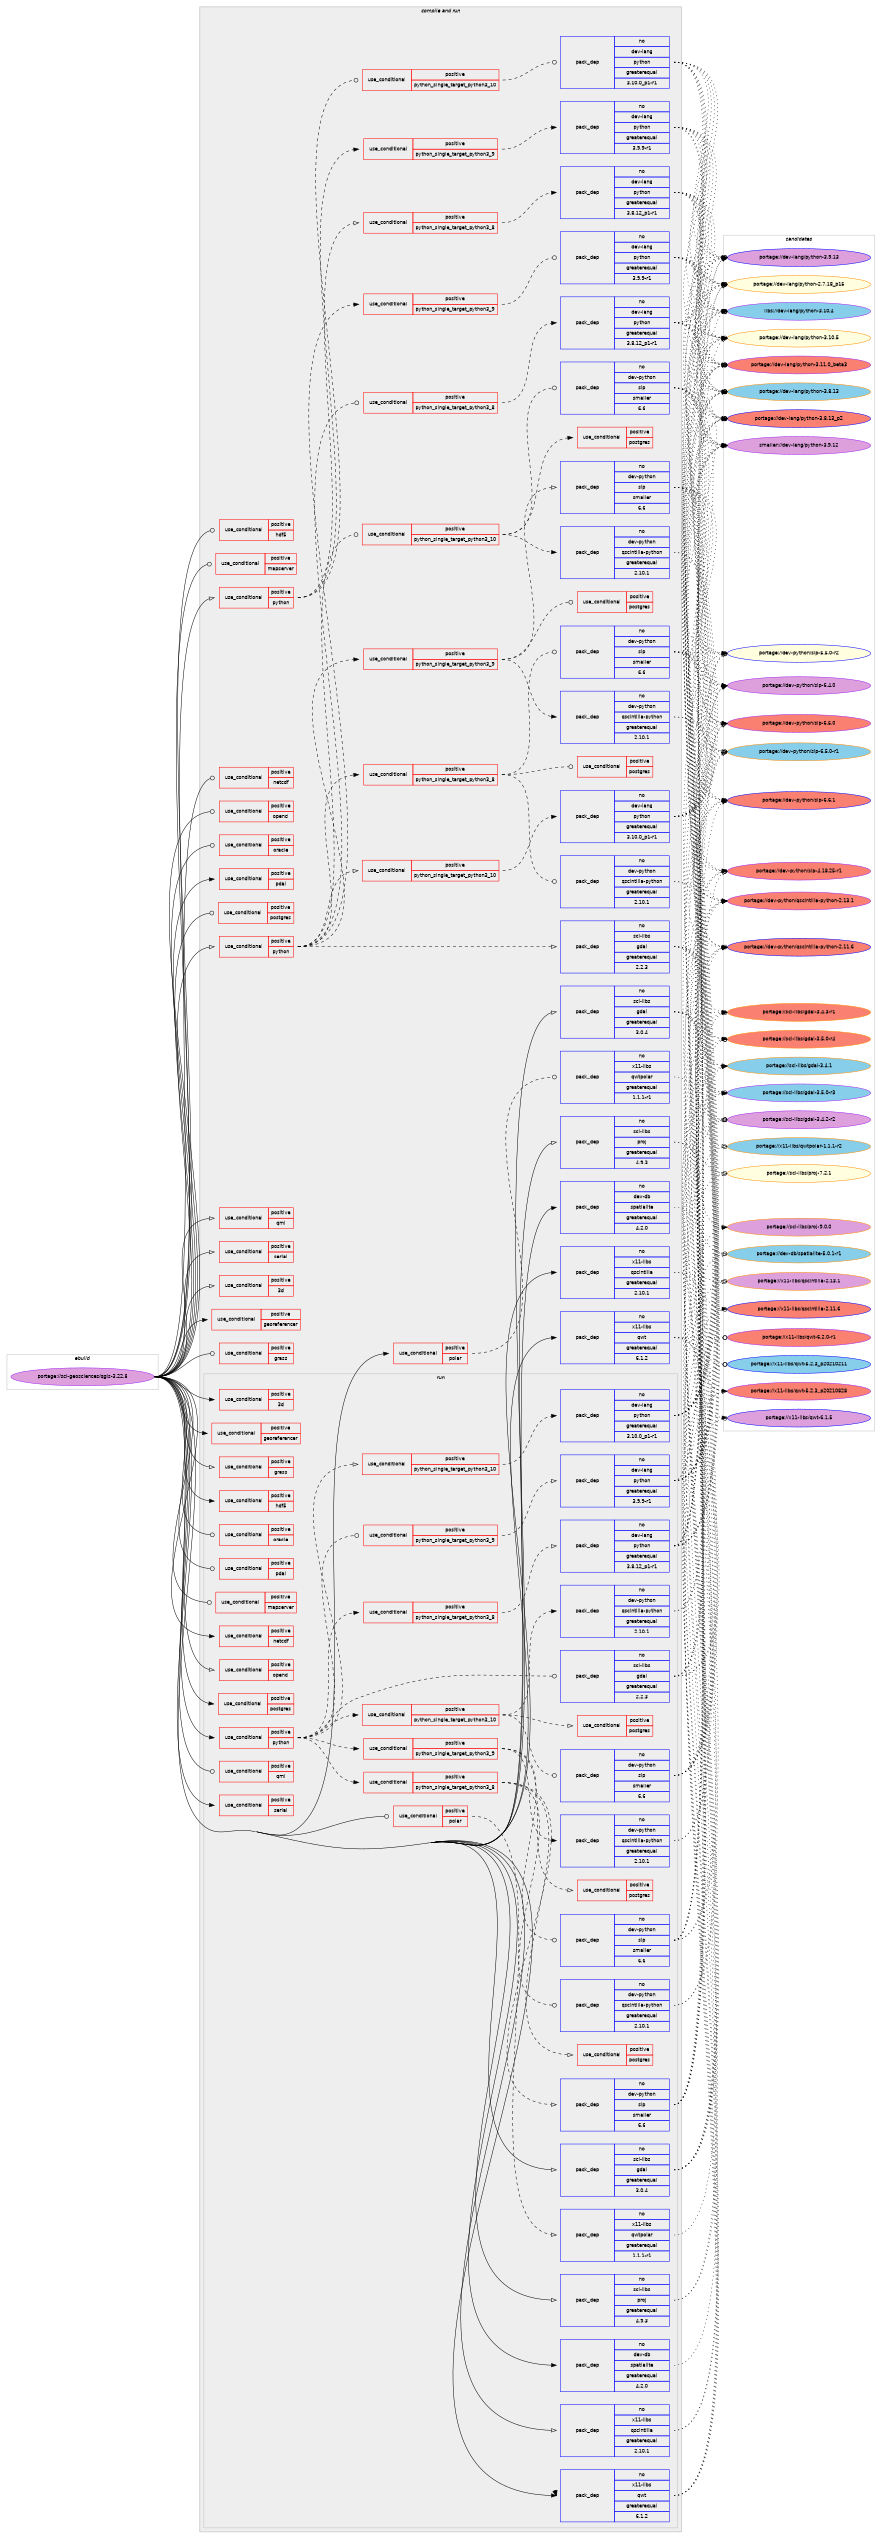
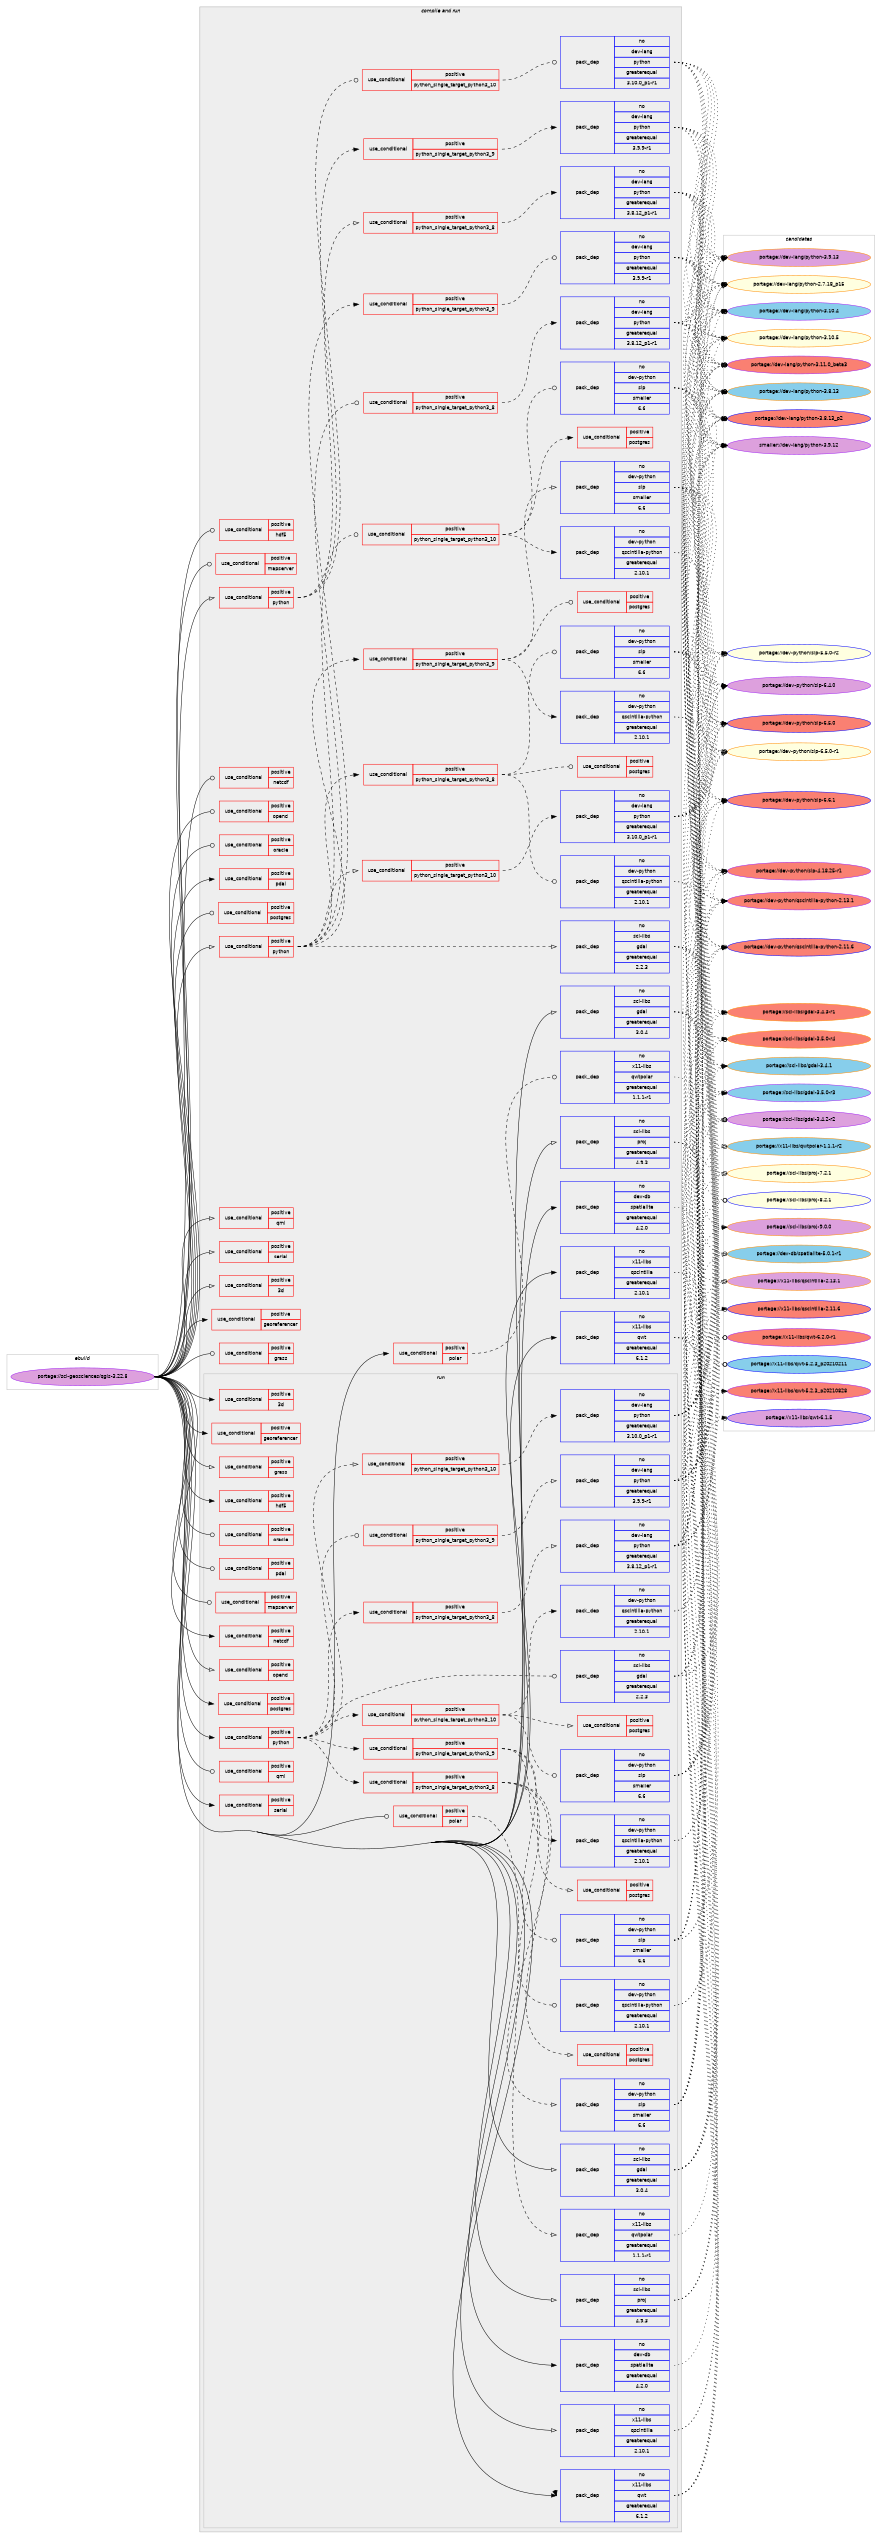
node "portage://dev-lang/python-3.9.13": color blue -> darkorange
node "libs://dev-lang/python-3.10.4": label "libs://dev-lang/python-3.10.4" -> "portage://dev-lang/python-3.10.4"
node "portage://dev-python/sip-6.5.0": color purple -> blue
node "portage://dev-python/sip-6.5.0-r1": fillcolor skyblue -> lightyellow
node "portage://sci-libs/proj-8.2.1": added
